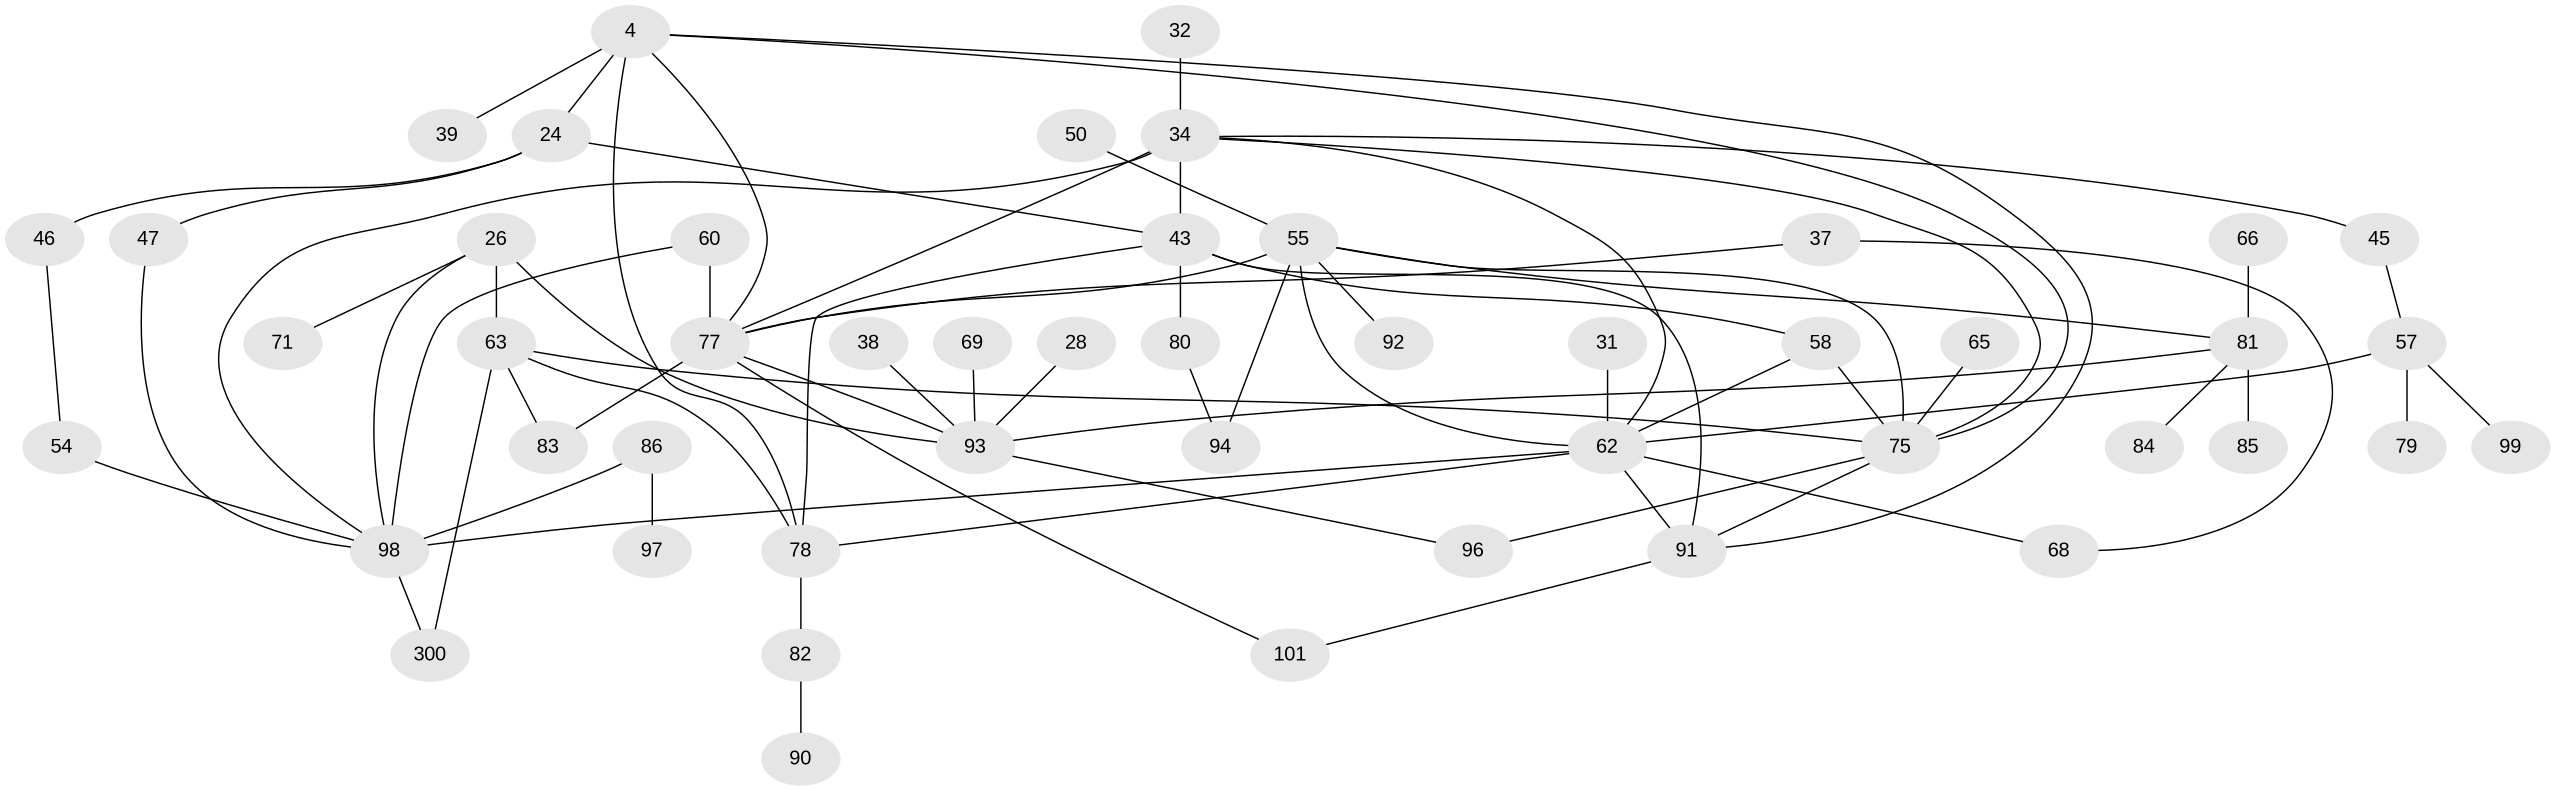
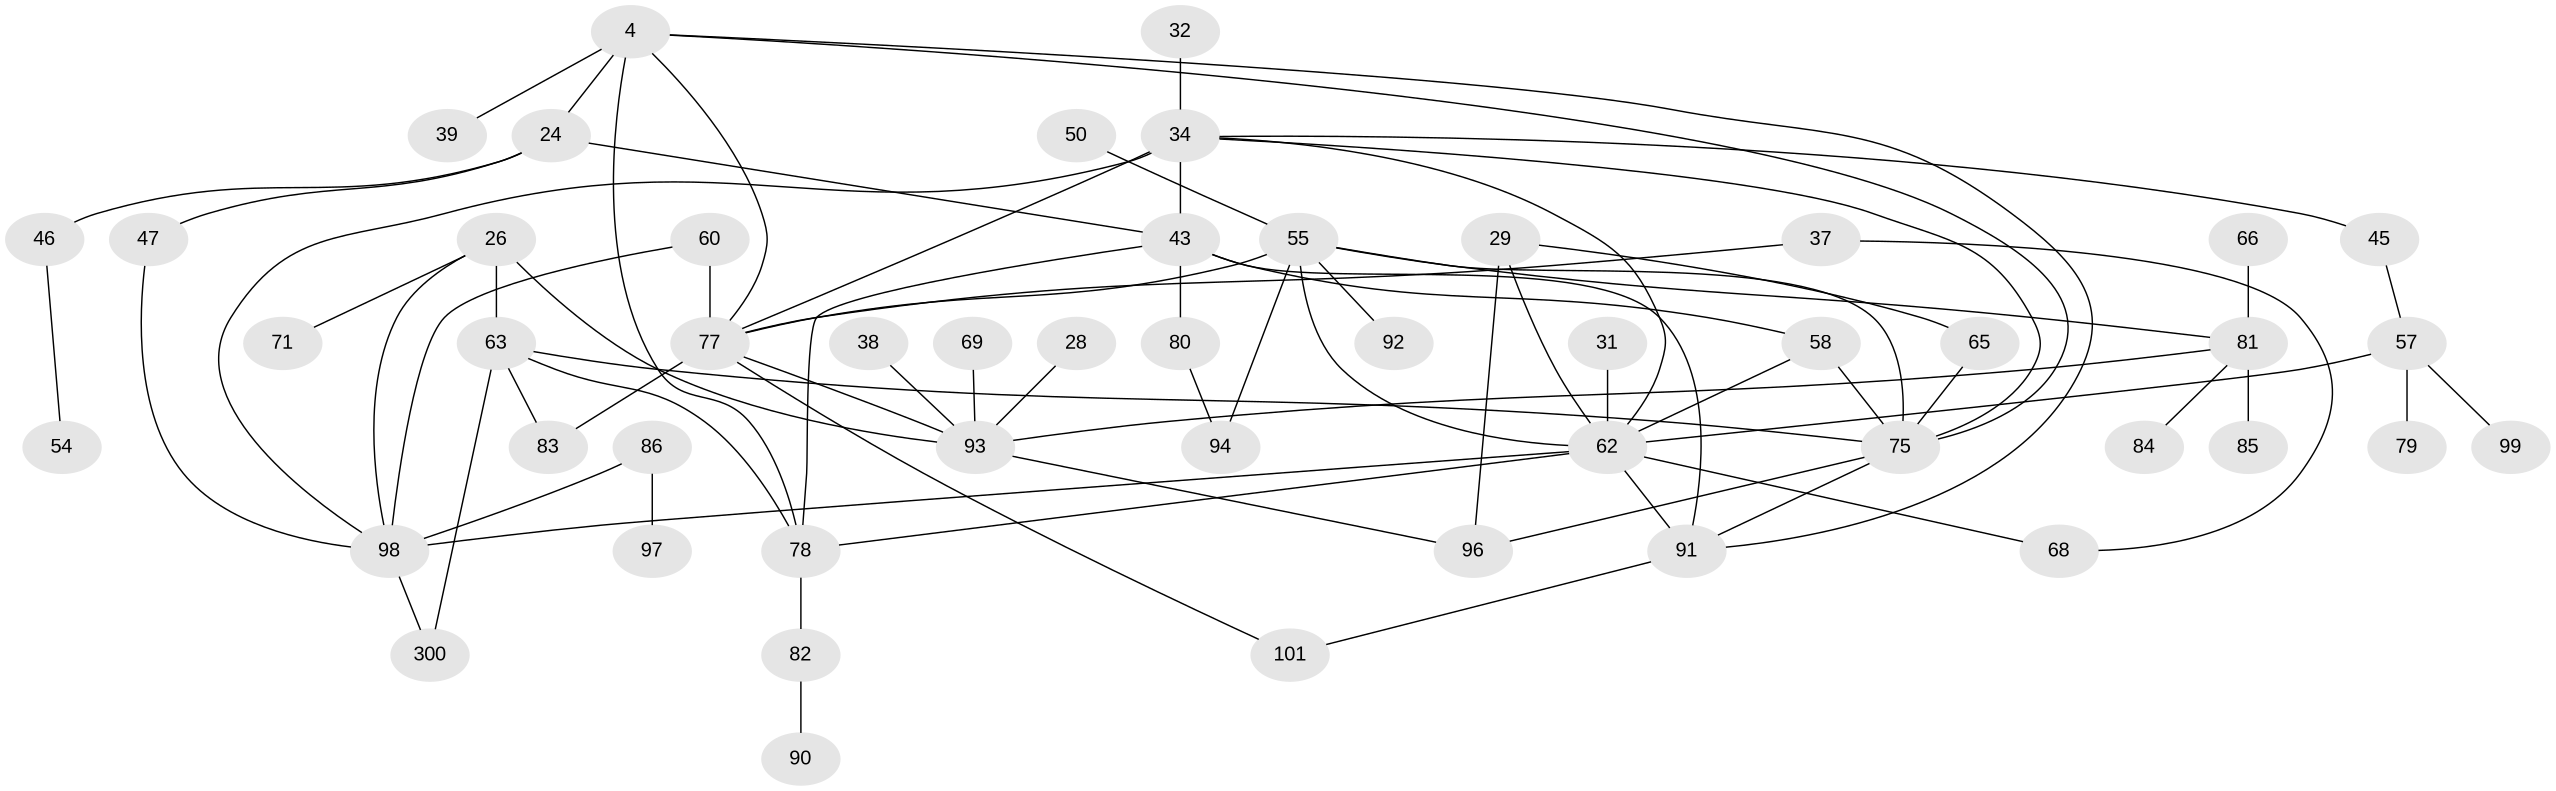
node "29": added
edge "54" -- "98": removed
